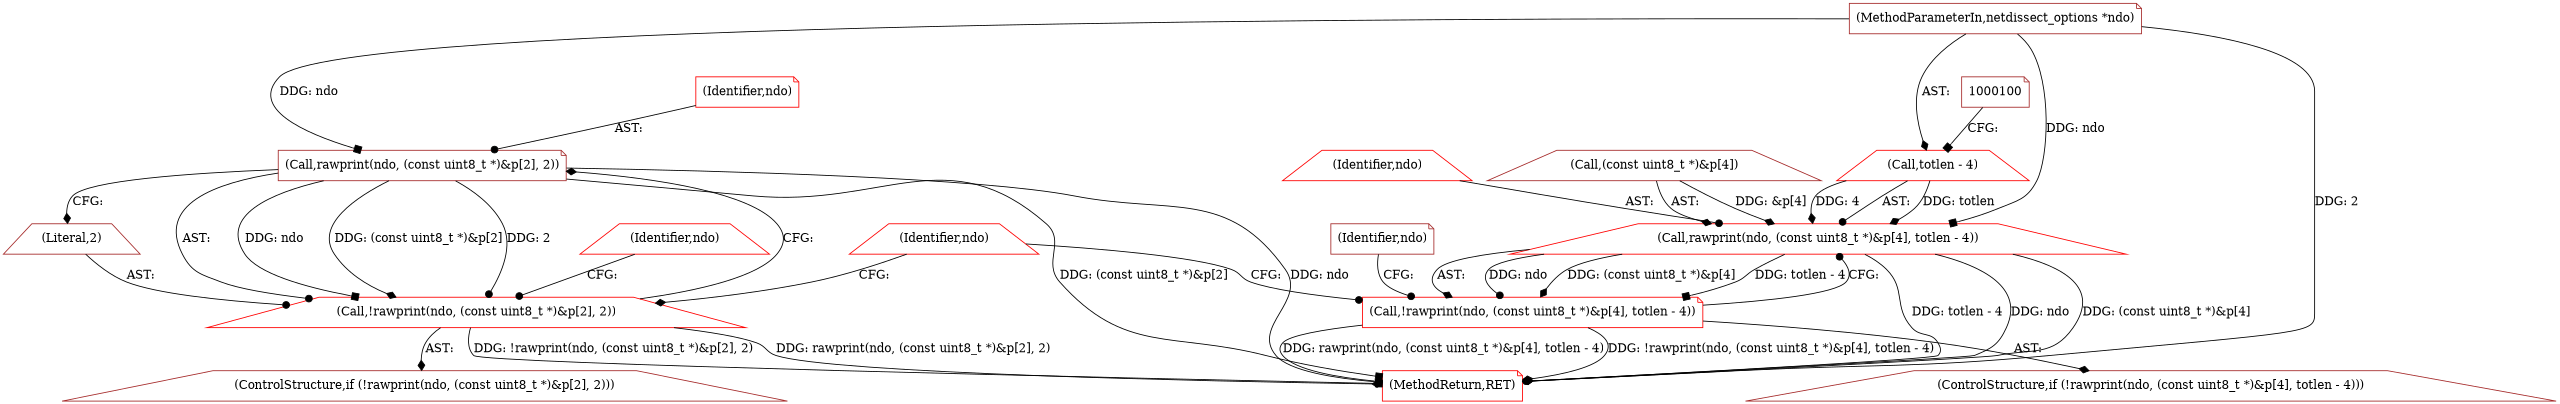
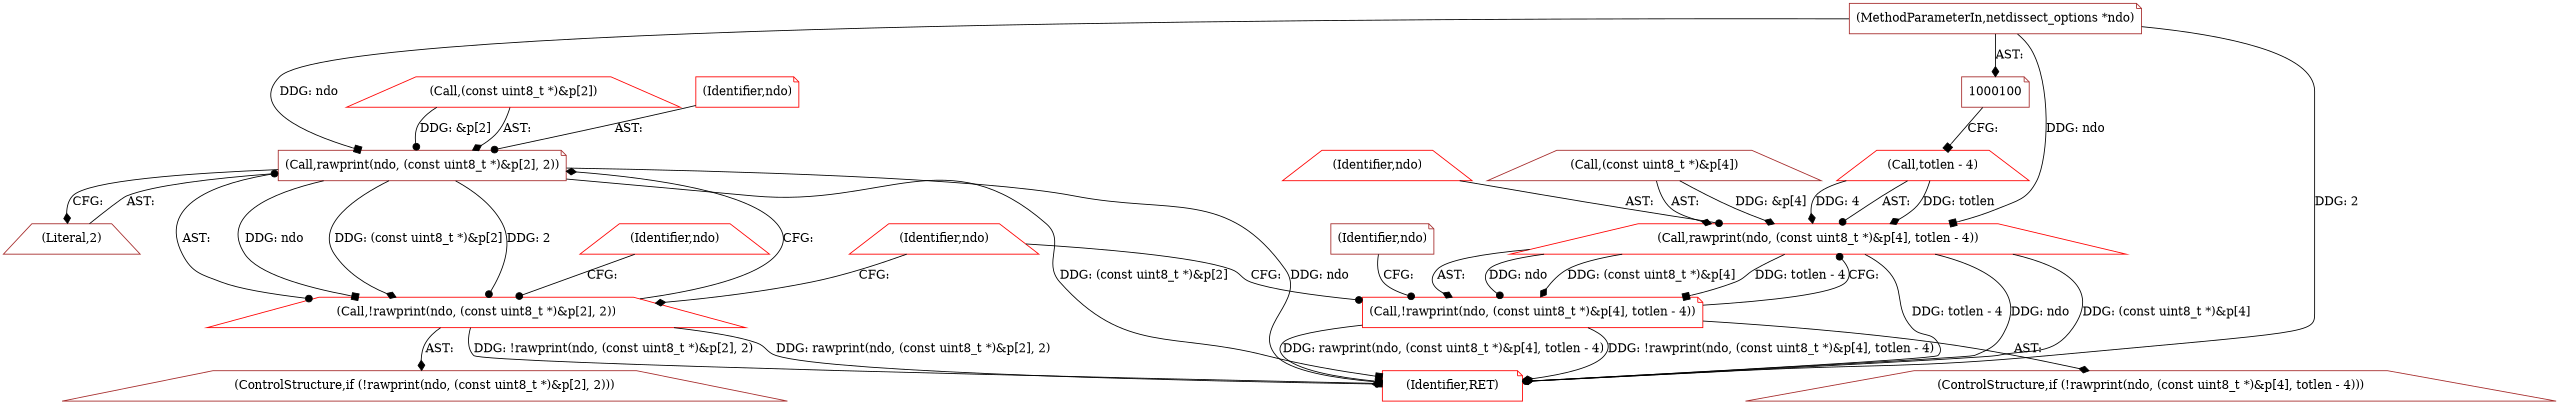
edge "(MethodParameterIn,netdissect_options *ndo)" -> "(Call,totlen - 4)": now "(MethodParameterIn,netdissect_options *ndo)" -> "1000100"
node "(Call,(const uint8_t *)&p[2])": added
edge "(Literal,2)" -> "(Call,!rawprint(ndo, (const uint8_t *)&p[2], 2))": now "(Literal,2)" -> "(Call,rawprint(ndo, (const uint8_t *)&p[2], 2))"
node "(MethodReturn,RET)": label "(MethodReturn,RET)" -> "(Identifier,RET)"
